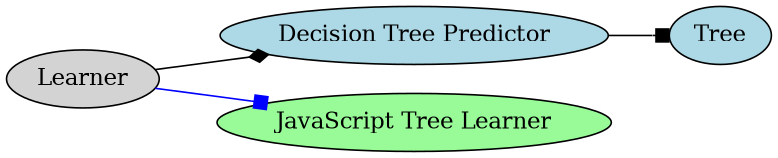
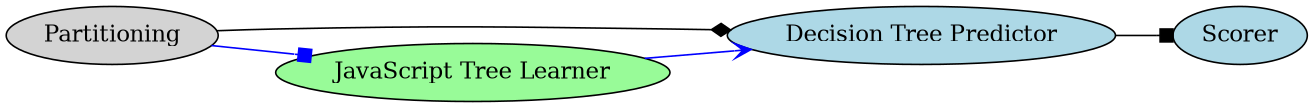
node "Tree": label "Tree" -> "Scorer"
edge "JavaScript Tree Learner" -> "Decision Tree Predictor": added
node "Learner": label "Learner" -> "Partitioning"
